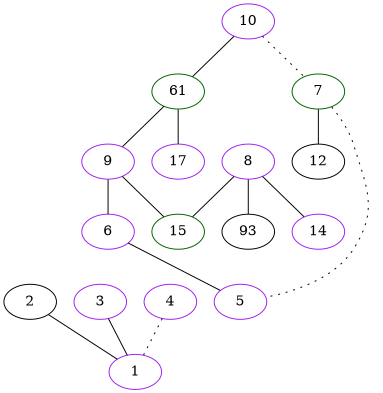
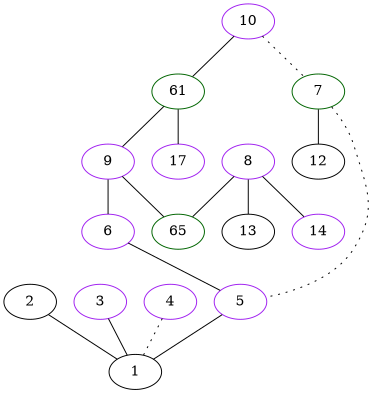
node "15": label "15" -> "65"
node "93": label "93" -> "13"
edge "5" -- "1": added
node "1": color purple -> black
